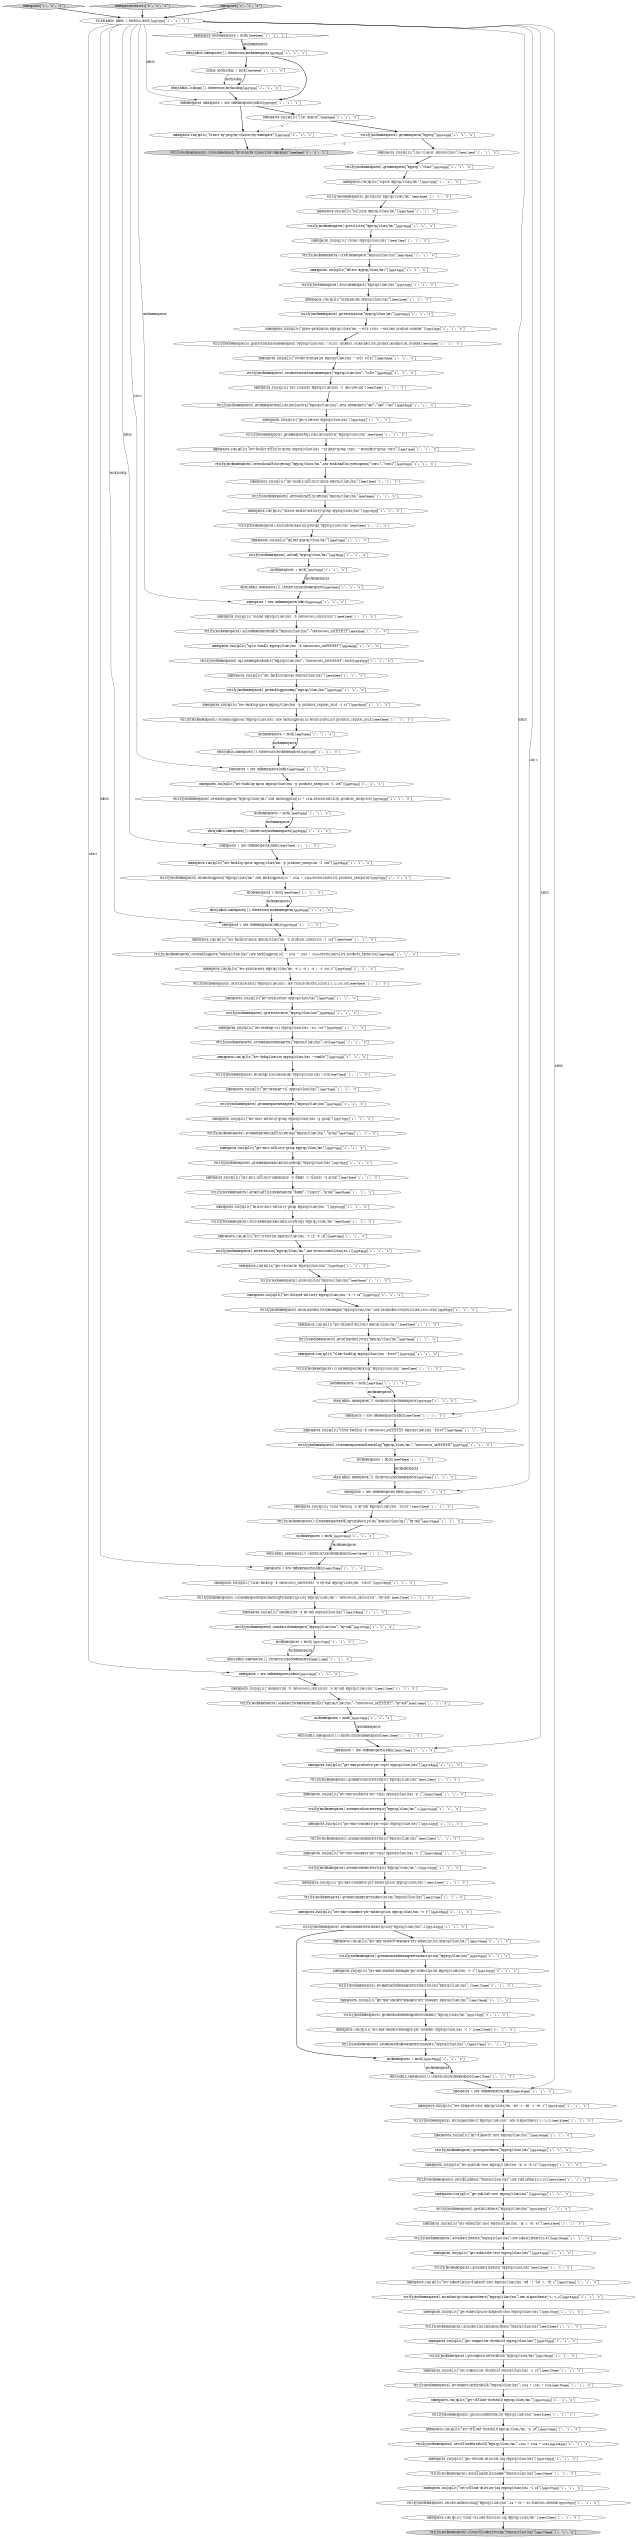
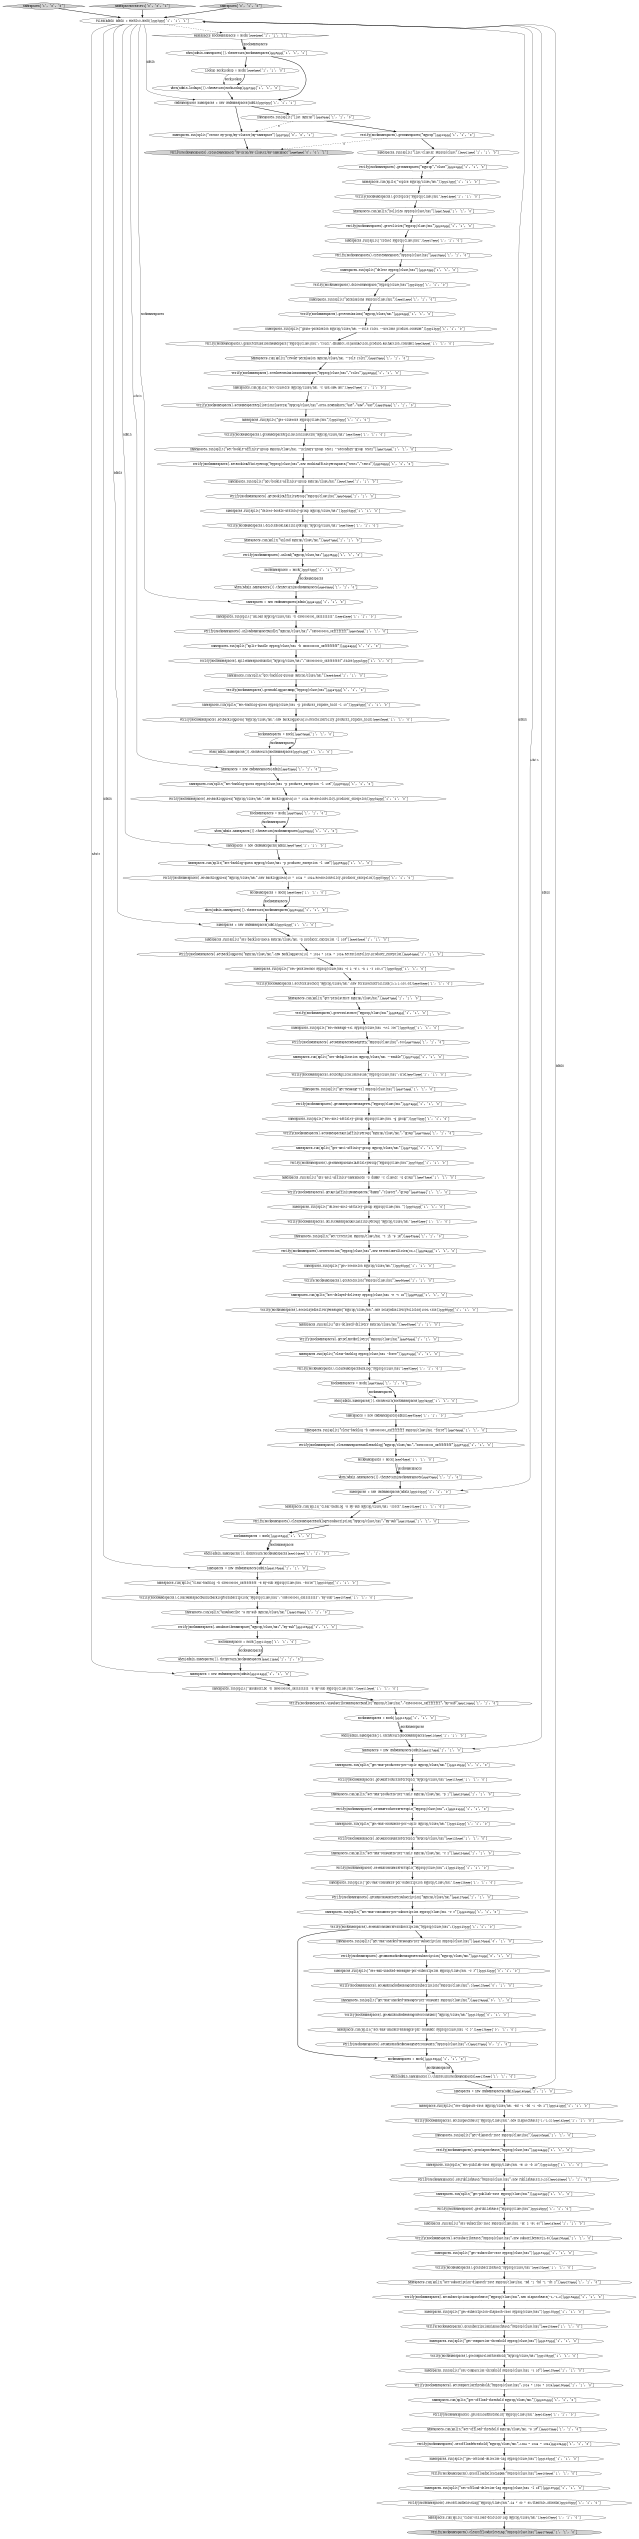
edge "PulsarAdmin admin = Mockito.mock()@@@3@@@['1', '1', '1']" -> "namespaces = new CmdNamespaces(admin)@@@62@@@['1', '1', '0']": label "mockLookup" -> "admin"
edge "PulsarAdmin admin = Mockito.mock()@@@3@@@['1', '1', '1']" -> "namespaces = new CmdNamespaces(admin)@@@95@@@['1', '1', '0']": reversed
